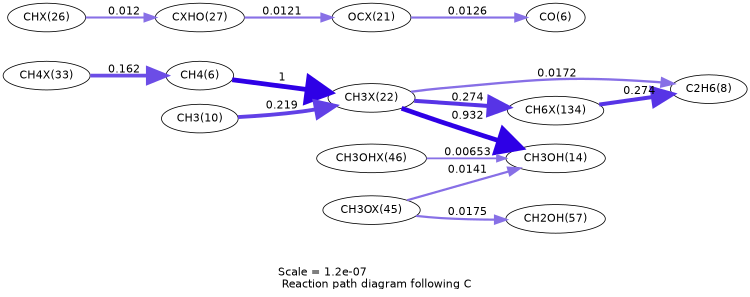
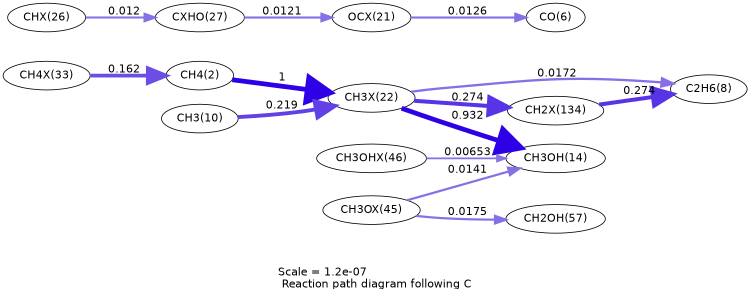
node "CH4(6)": label "CH4(6)" -> "CH4(2)"
node "CH6X(134)": label "CH6X(134)" -> "CH2X(134)"
